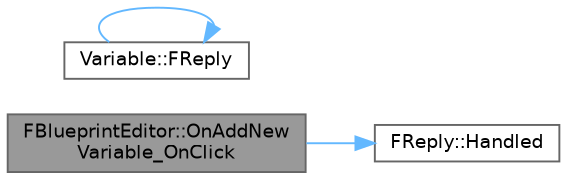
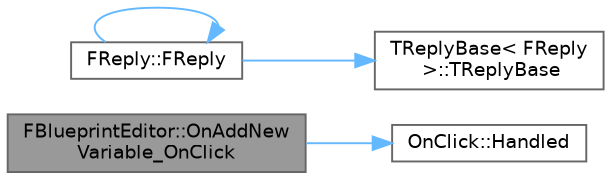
node "Variable::FReply": label "Variable::FReply" -> "FReply::FReply"
node "TReplyBase< FReply >::TReplyBase": added
node "FReply::Handled": label "FReply::Handled" -> "OnClick::Handled"
